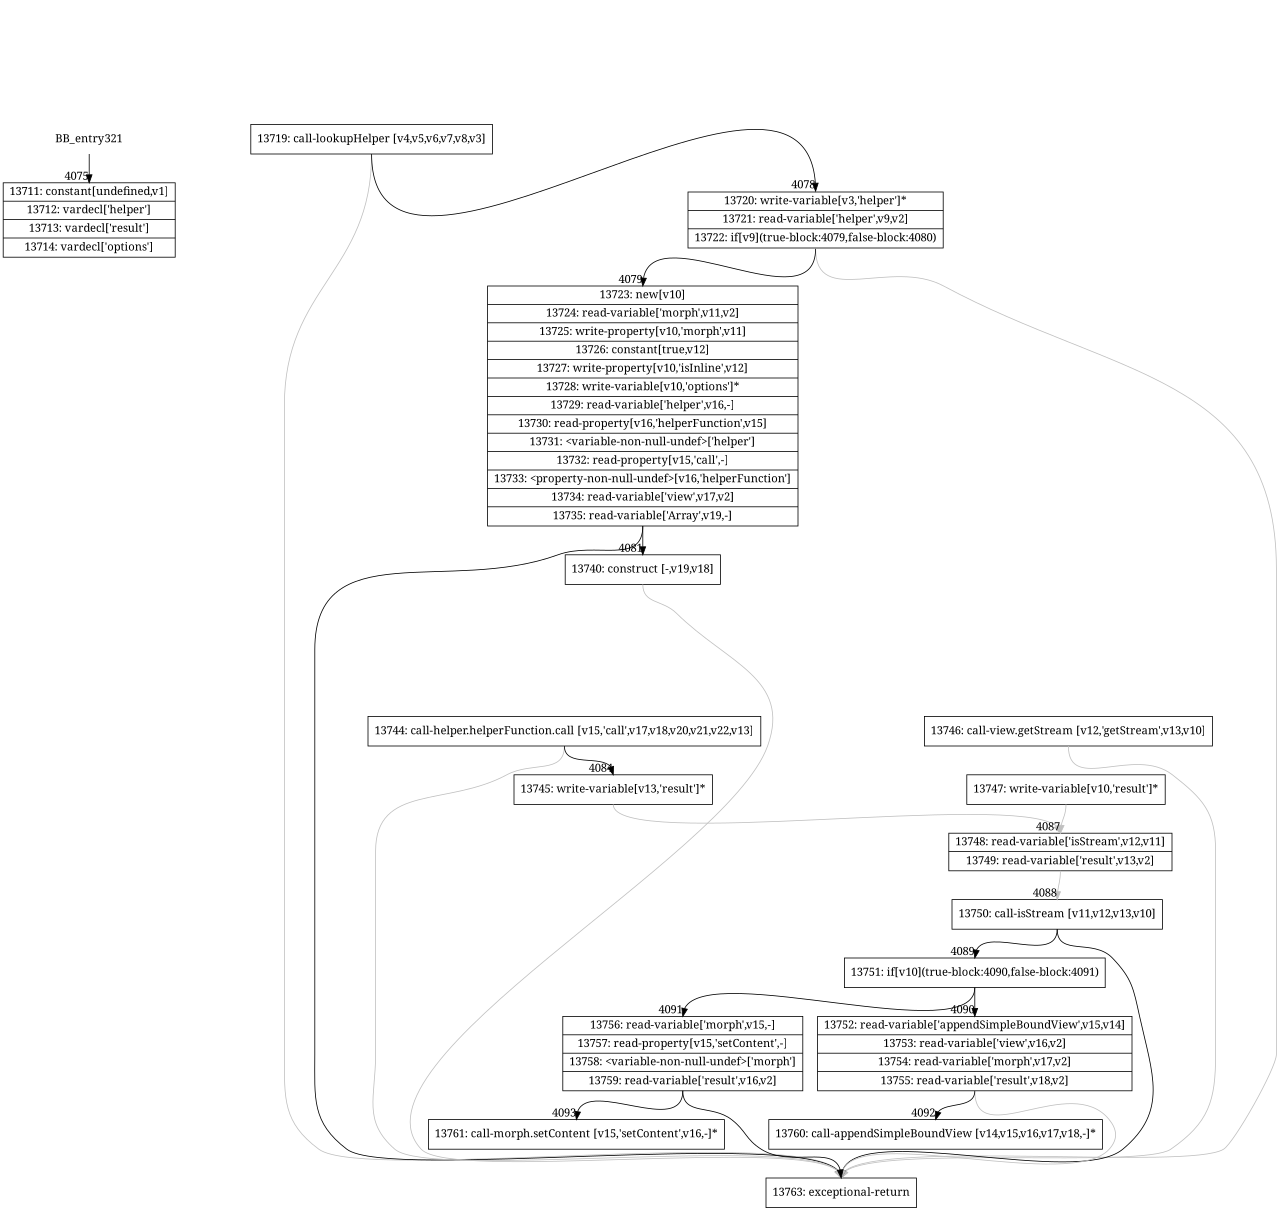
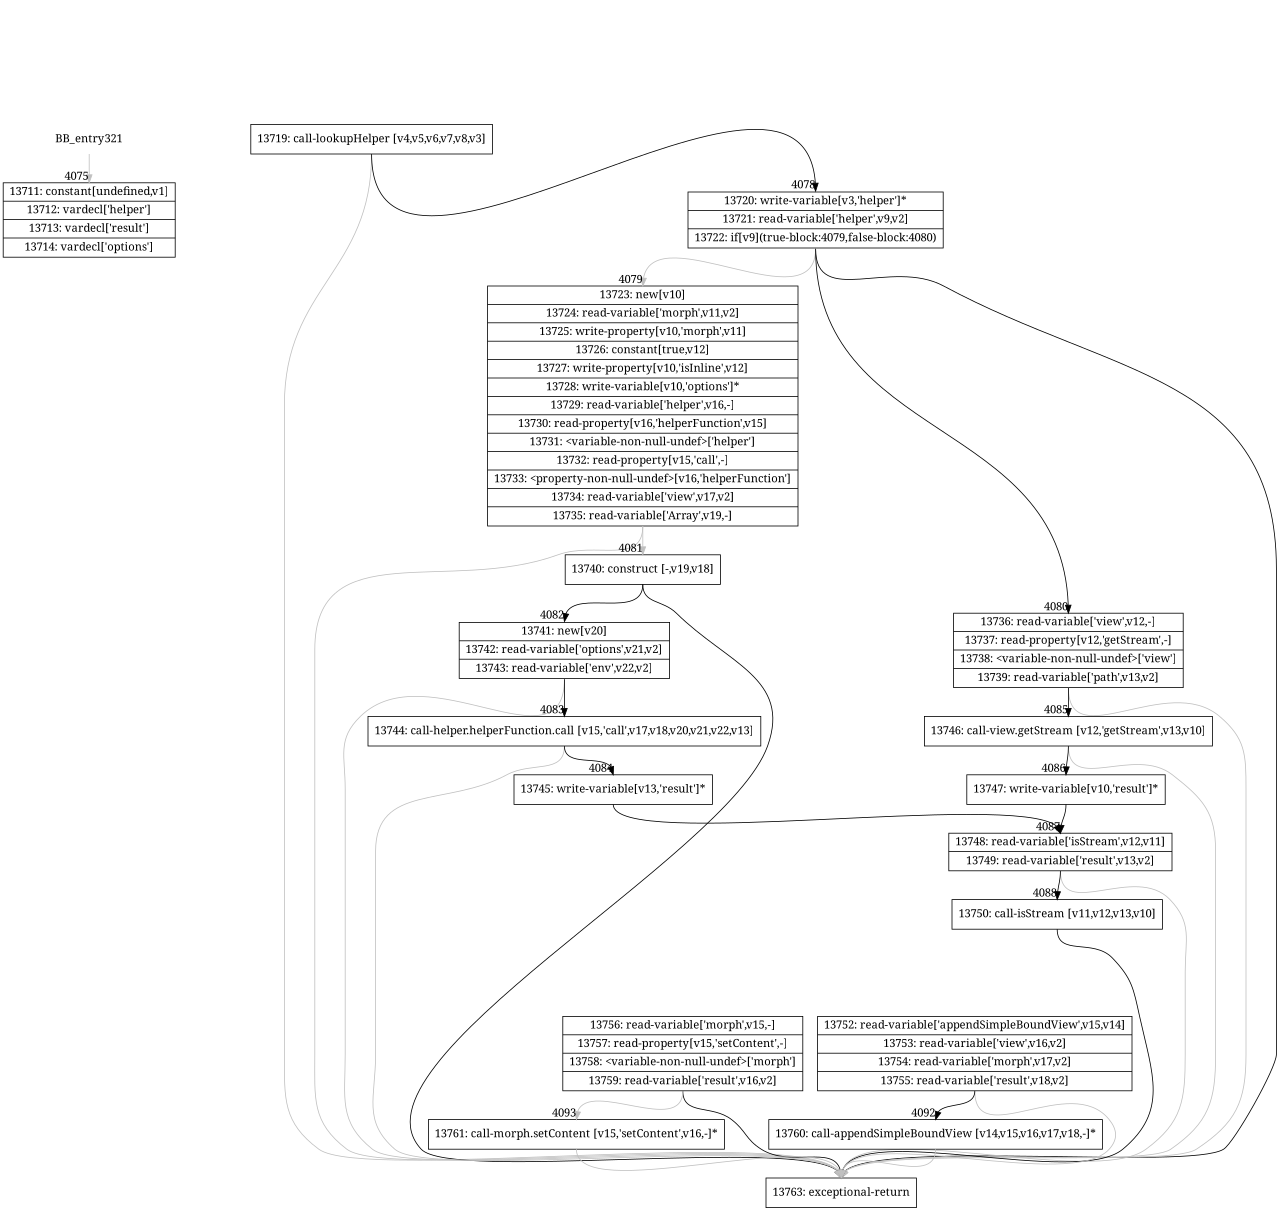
edge "BB_entry321" -> "13711: constant[undefined,v1]": color black -> gray
edge "13720: write-variable[v3,'helper']*" -> "13723: new[v10]": color black -> gray
edge "13723: new[v10]" -> "13740: construct [-,v19,v18]": color black -> gray
node "13741: new[v20]": added
node "13736: read-variable['view',v12,-]": added
edge "13720: write-variable[v3,'helper']*" -> "13763: exceptional-return": color gray -> black
edge "13746: call-view.getStream [v12,'getStream',v13,v10]" -> "13747: write-variable[v10,'result']*": added
edge "13747: write-variable[v10,'result']*" -> "13748: read-variable['isStream',v12,v11]": color gray -> black
edge "13745: write-variable[v13,'result']*" -> "13748: read-variable['isStream',v12,v11]": color gray -> black
edge "13748: read-variable['isStream',v12,v11]" -> "13750: call-isStream [v11,v12,v13,v10]": color gray -> black
edge "13723: new[v10]" -> "13763: exceptional-return": color black -> gray
node "13751: if[v10](true-block:4090,false-block:4091)": removed
edge "13740: construct [-,v19,v18]" -> "13763: exceptional-return": color gray -> black
edge "13756: read-variable['morph',v15,-]" -> "13761: call-morph.setContent [v15,'setContent',v16,-]*": color black -> gray
edge "13748: read-variable['isStream',v12,v11]" -> "13763: exceptional-return": added
edge "13761: call-morph.setContent [v15,'setContent',v16,-]*" -> "13763: exceptional-return": added
edge "13760: call-appendSimpleBoundView [v14,v15,v16,v17,v18,-]*" -> "13763: exceptional-return": added
